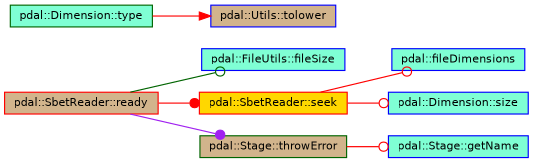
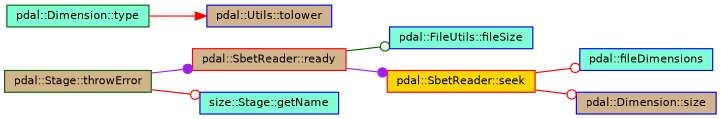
edge "pdal::SbetReader::ready" -> "pdal::SbetReader::seek": color red -> purple
node "pdal::Dimension::size": fillcolor aquamarine -> tan
edge "pdal::SbetReader::ready" -> "pdal::Stage::throwError": reversed
node "pdal::Stage::getName": label "pdal::Stage::getName" -> "size::Stage::getName"
